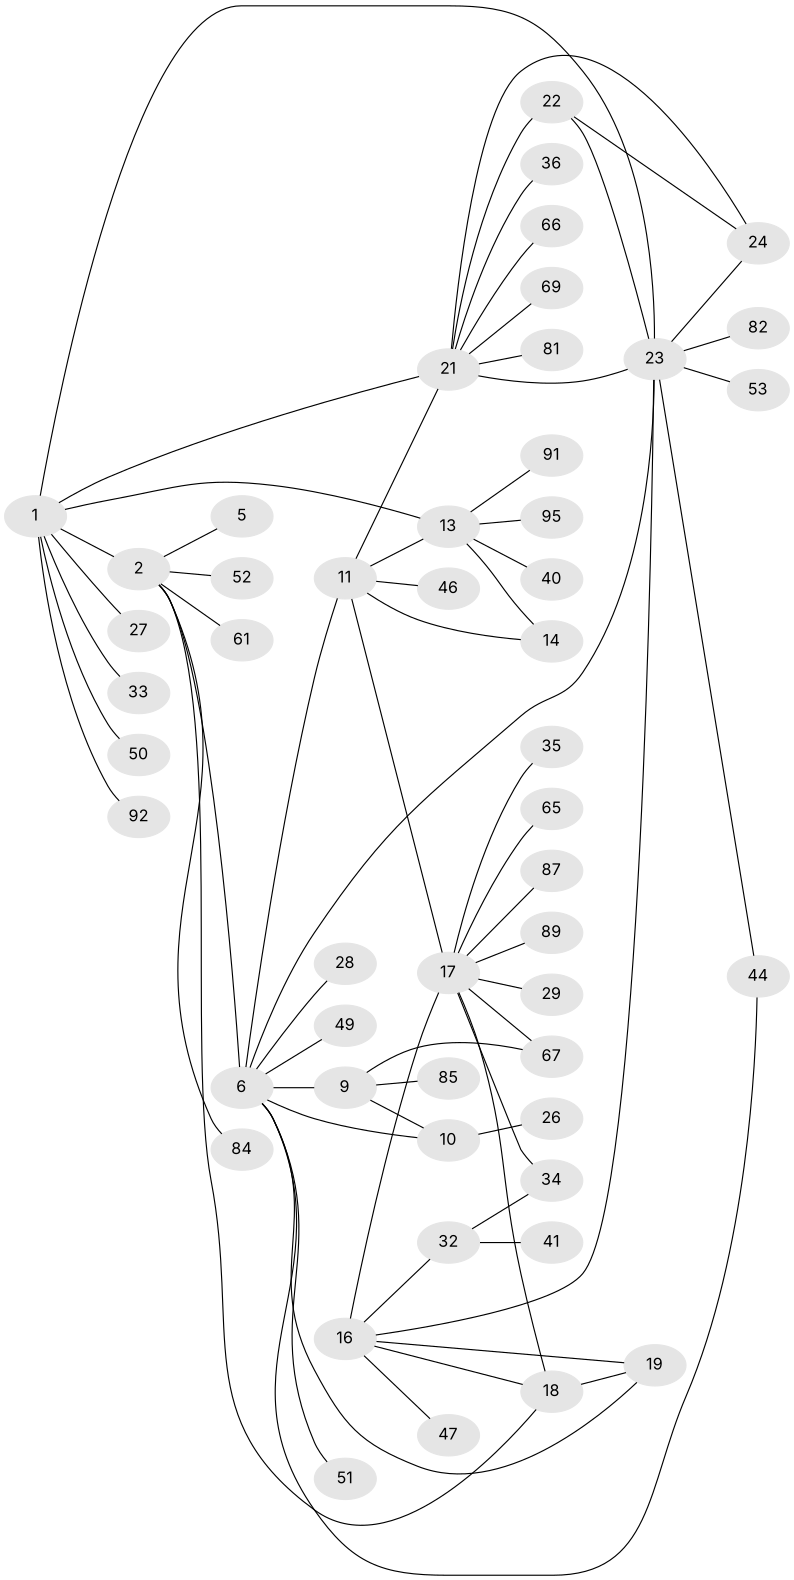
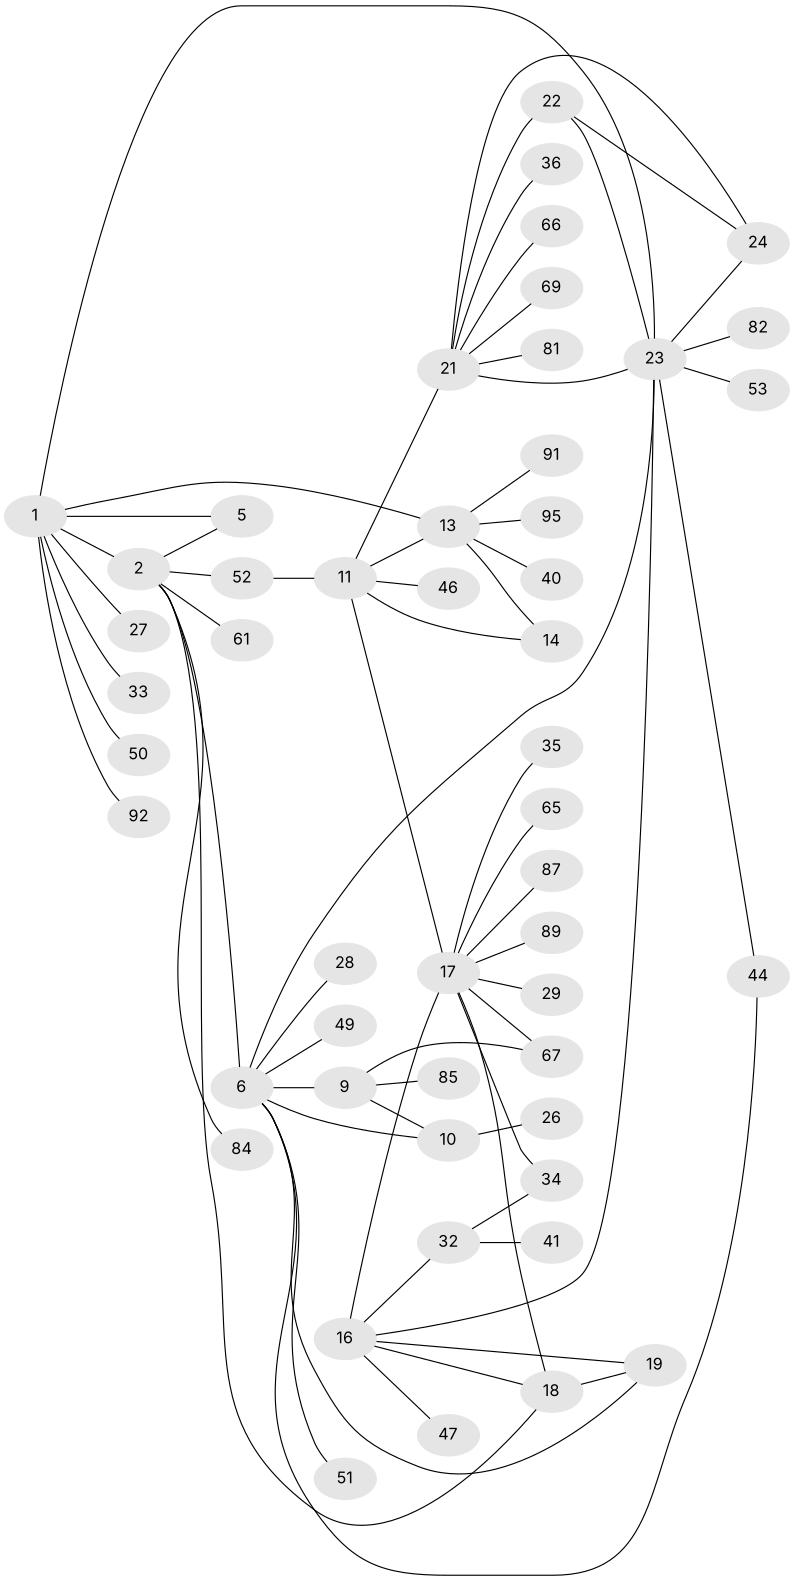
edge "21" -- "1": now "5" -- "1"
edge "11" -- "6": now "11" -- "52"
